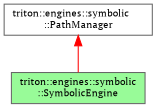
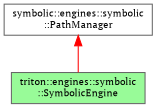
node "triton::engines::symbolic ::PathManager": label "triton::engines::symbolic ::PathManager" -> "symbolic::engines::symbolic ::PathManager"
